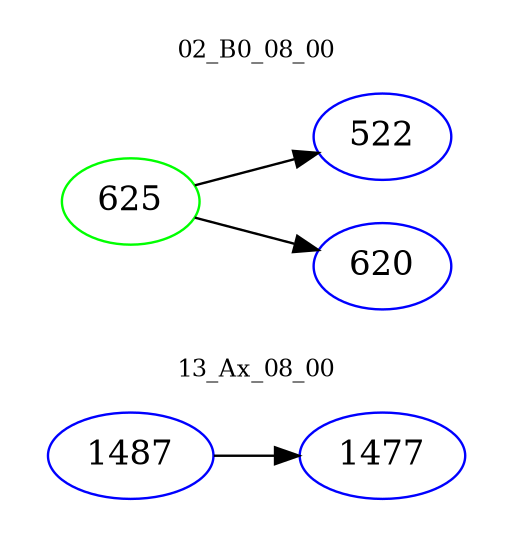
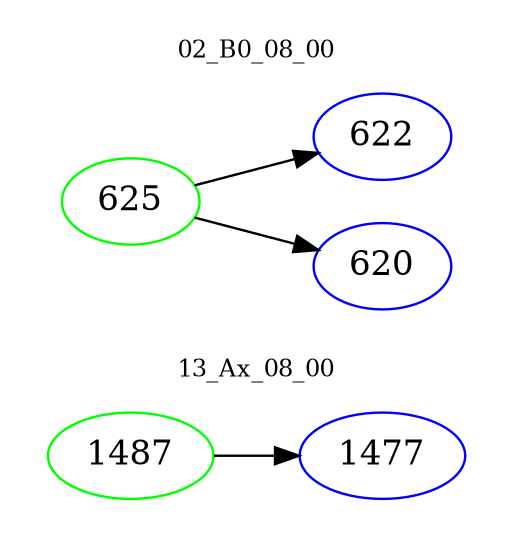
node "522": label "522" -> "622"
node "1487": color blue -> green
